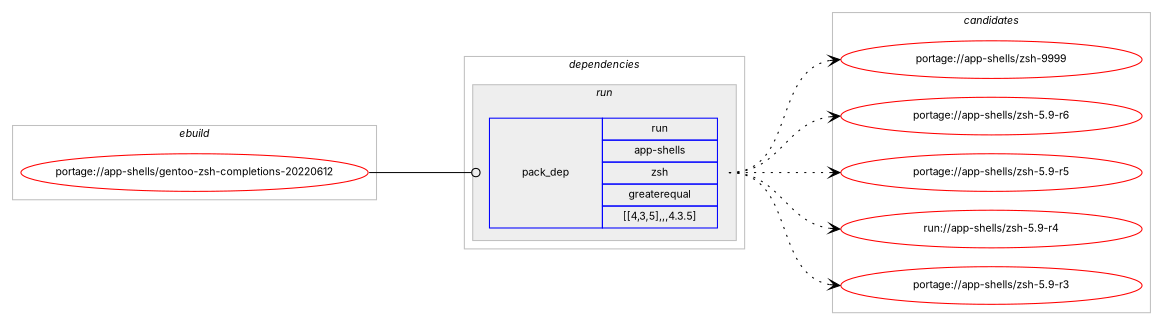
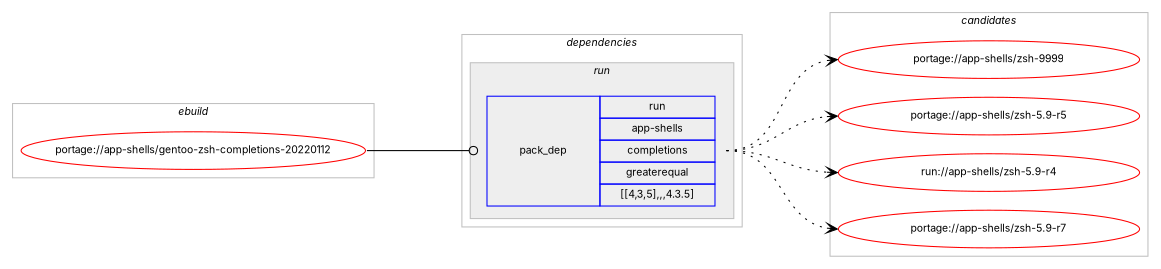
node "portage://app-shells/zsh-5.9-r6": removed
node "portage://app-shells/gentoo-zsh-completions-20220612": label "portage://app-shells/gentoo-zsh-completions-20220612" -> "portage://app-shells/gentoo-zsh-completions-20220112"
node "pack_dep": text "zsh" -> "completions"
node "portage://app-shells/zsh-5.9-r3": label "portage://app-shells/zsh-5.9-r3" -> "portage://app-shells/zsh-5.9-r7"
